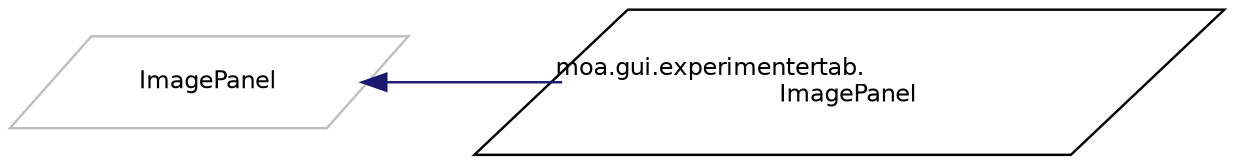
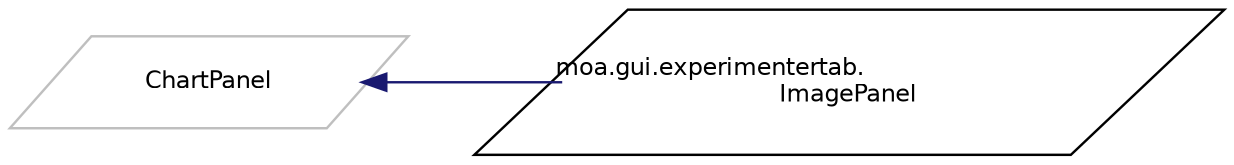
node "ImagePanel": label "ImagePanel" -> "ChartPanel"
